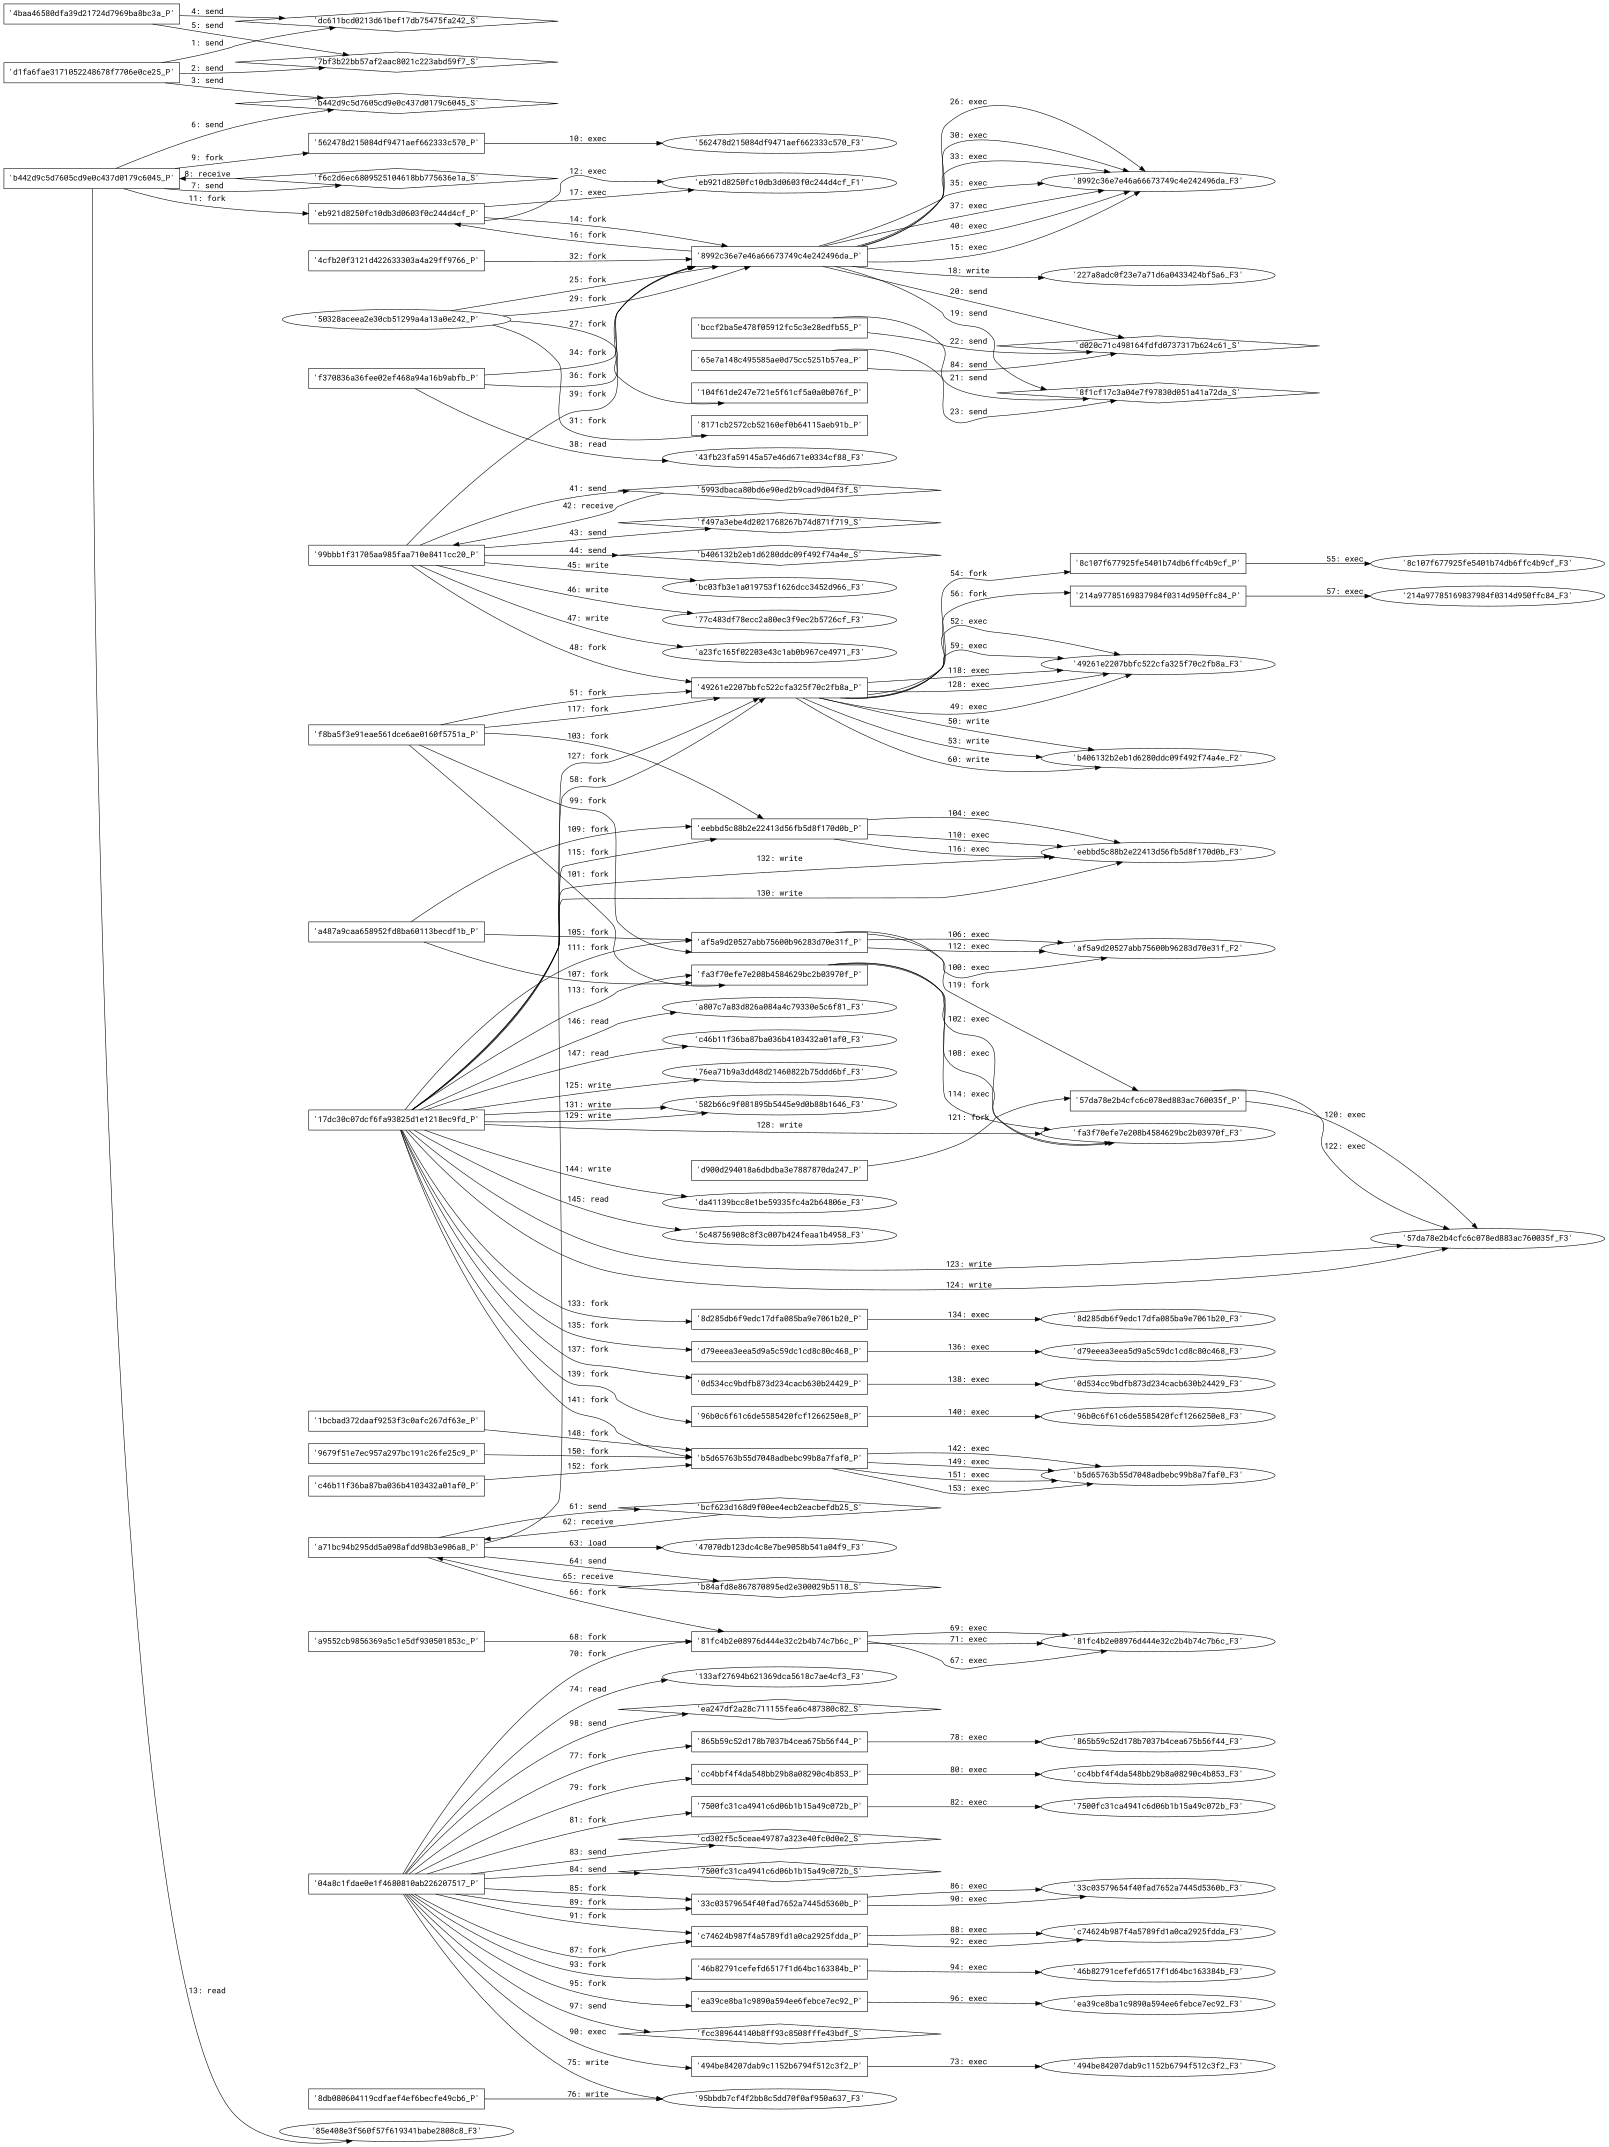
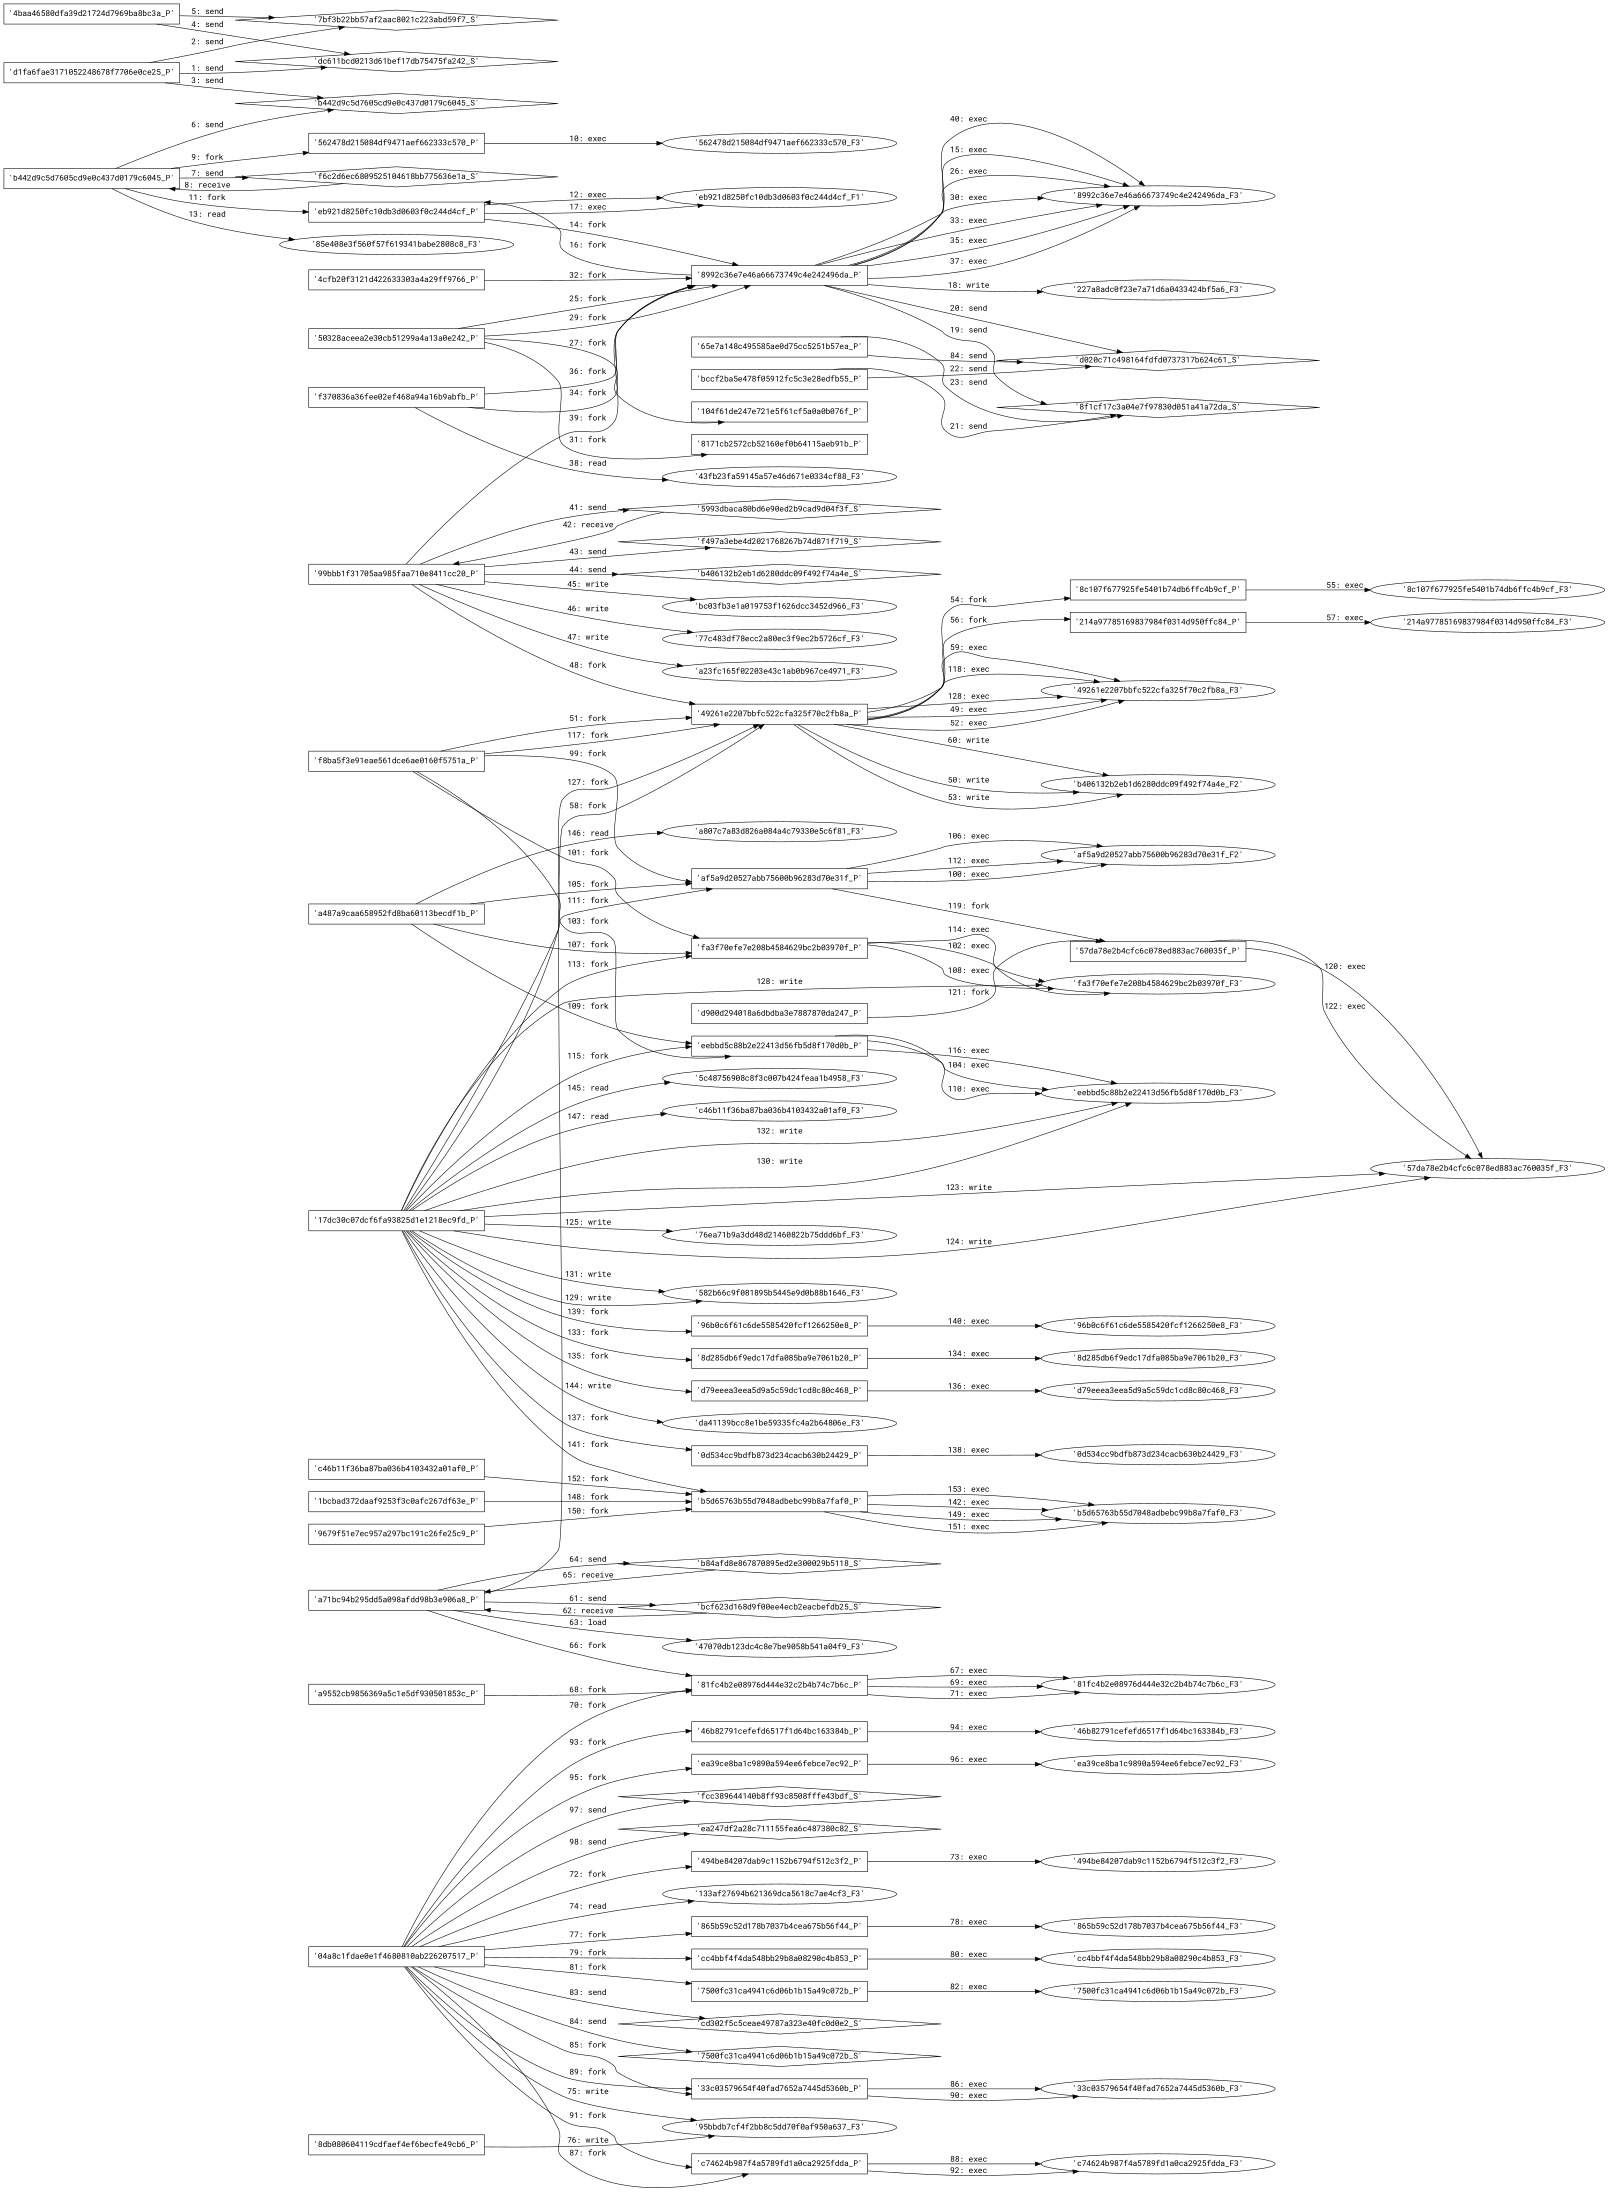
node "'50328aceea2e30cb51299a4a13a0e242_P'": shape ellipse -> box
edge "'17dc30c07dcf6fa93825d1e1218ec9fd_P'" -> "'a807c7a83d826a084a4c79330e5c6f81_F3'": now "'a487a9caa658952fd8ba60113becdf1b_P'" -> "'a807c7a83d826a084a4c79330e5c6f81_F3'"
edge "'04a8c1fdae0e1f4680810ab226207517_P'" -> "'494be84207dab9c1152b6794f512c3f2_P'": label "90: exec" -> "72: fork"
